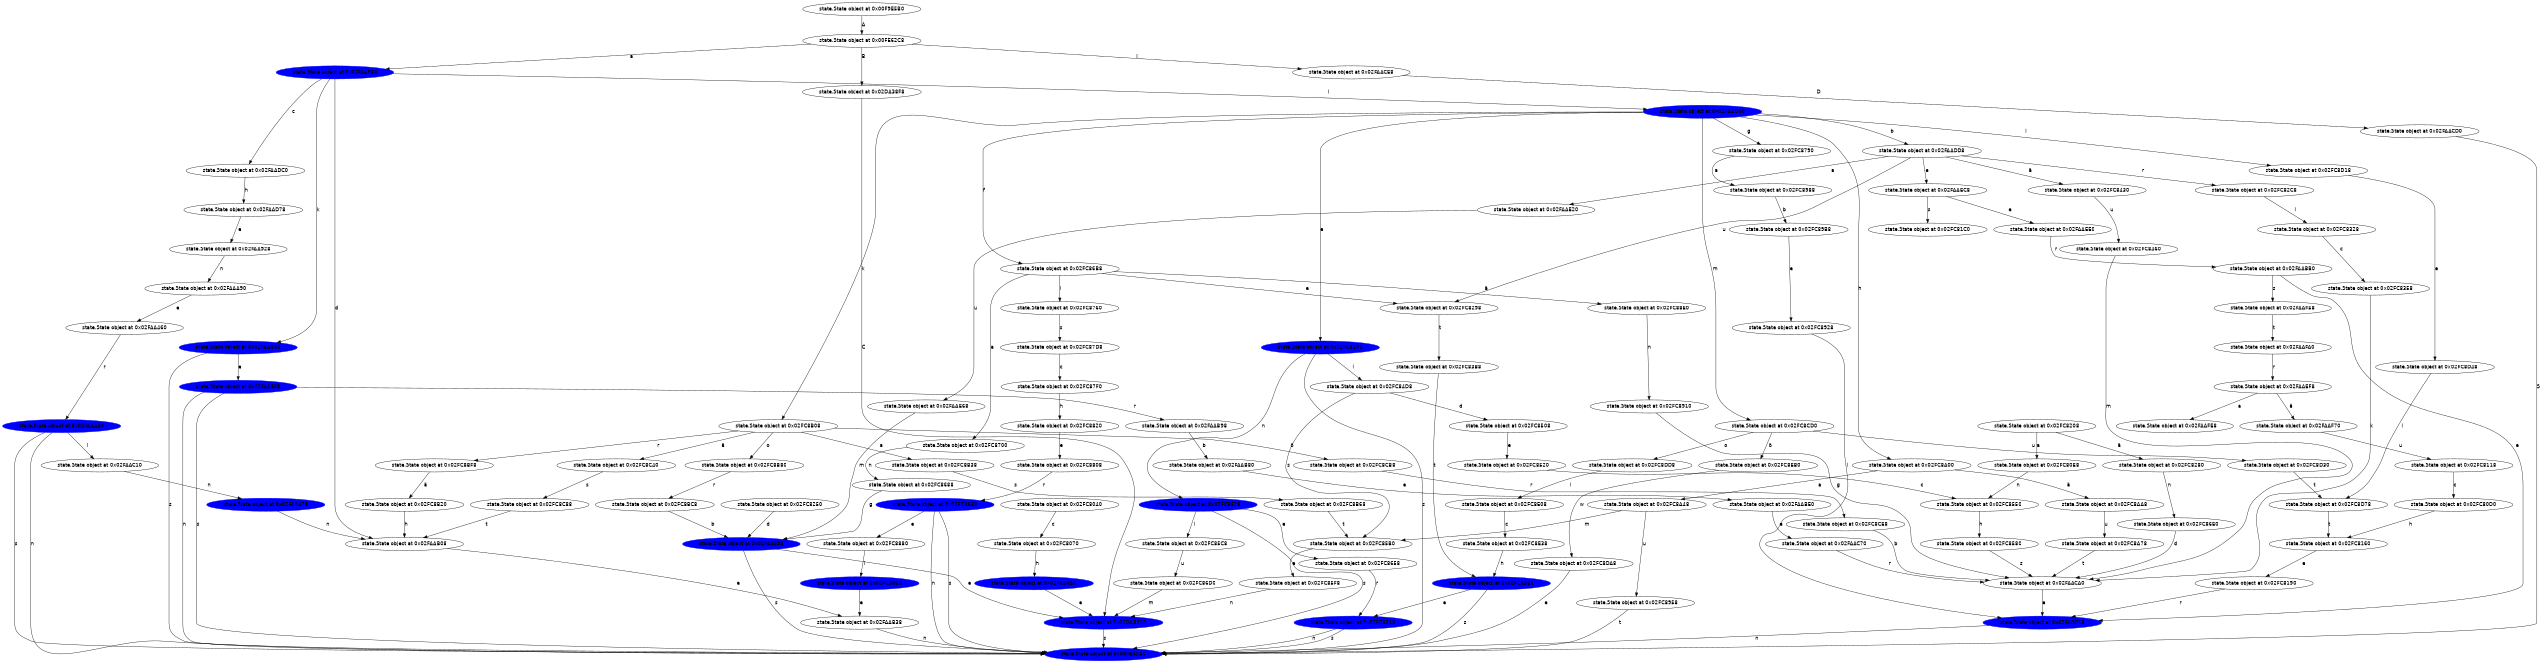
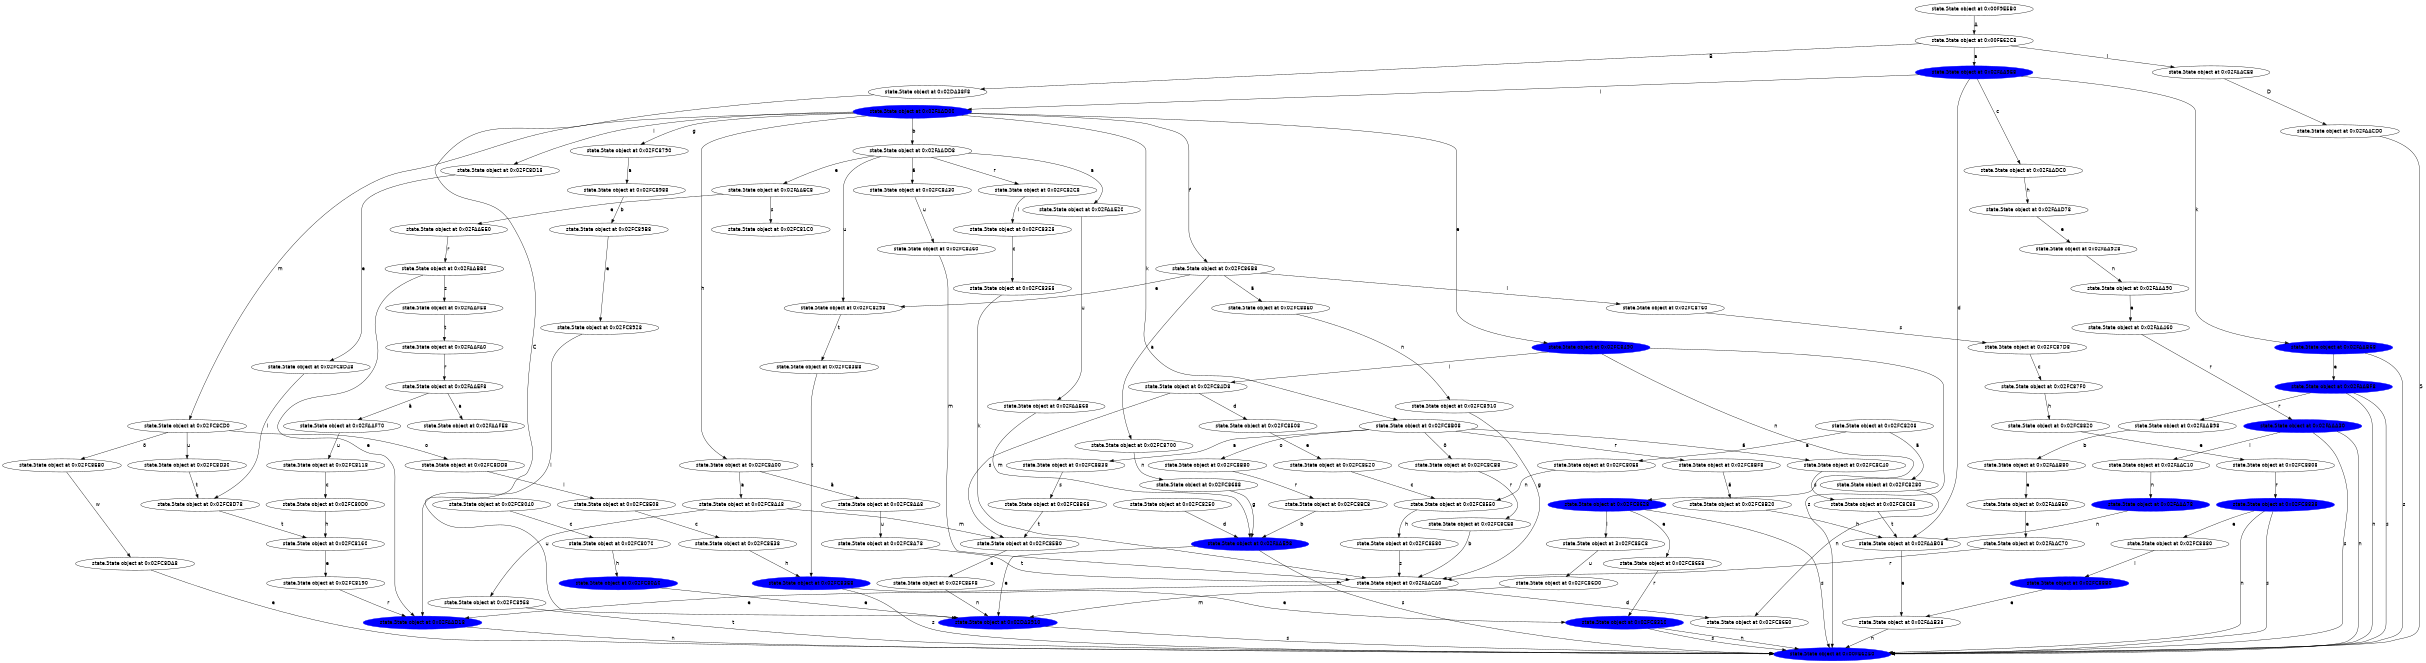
node "state.State object at 0x02FC85C8": label "state.State object at 0x02FC85C8" -> "state.State object at 3x02FC85C8"
edge "state.State object at 0x02FC86E0" -> "state.State object at 0x02FAACA0": reversed
